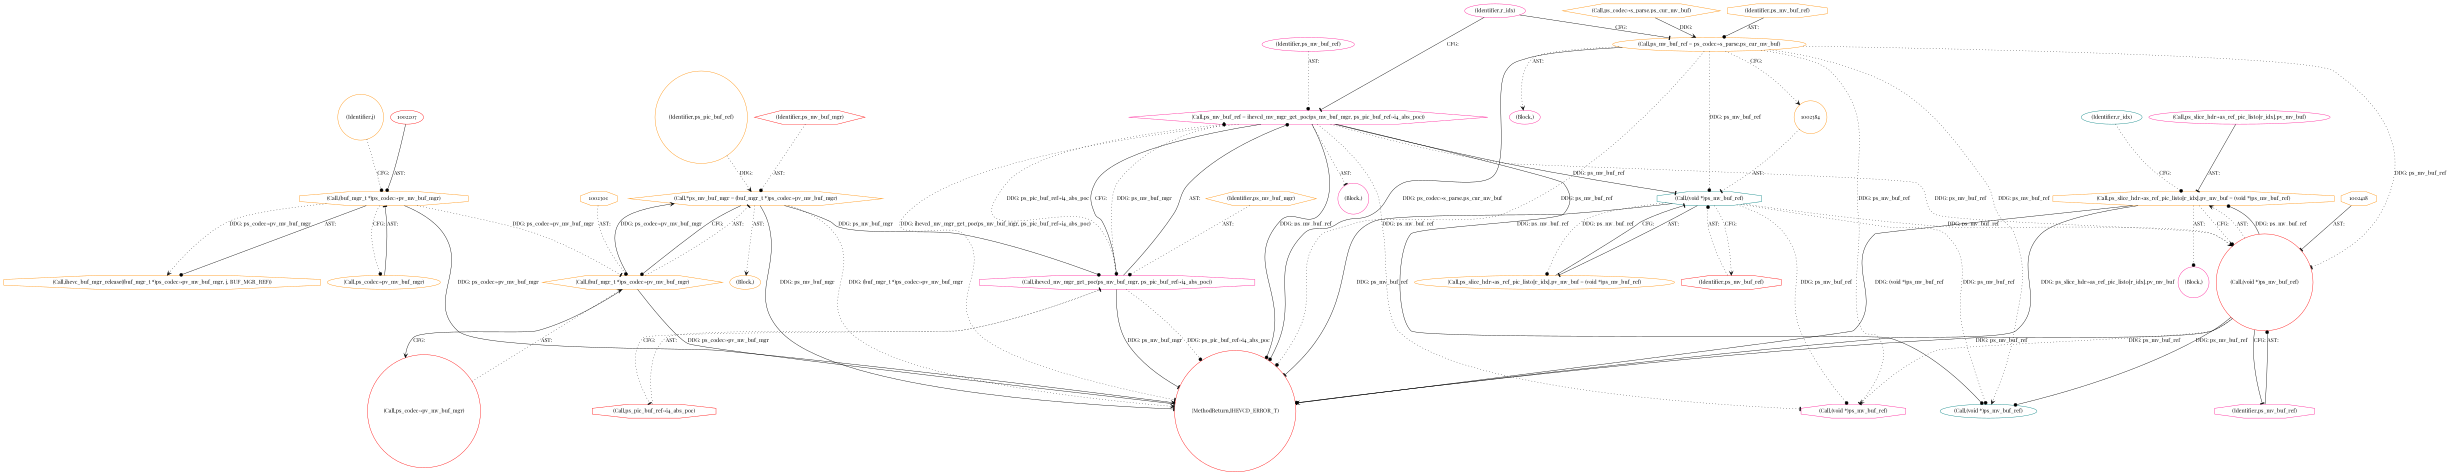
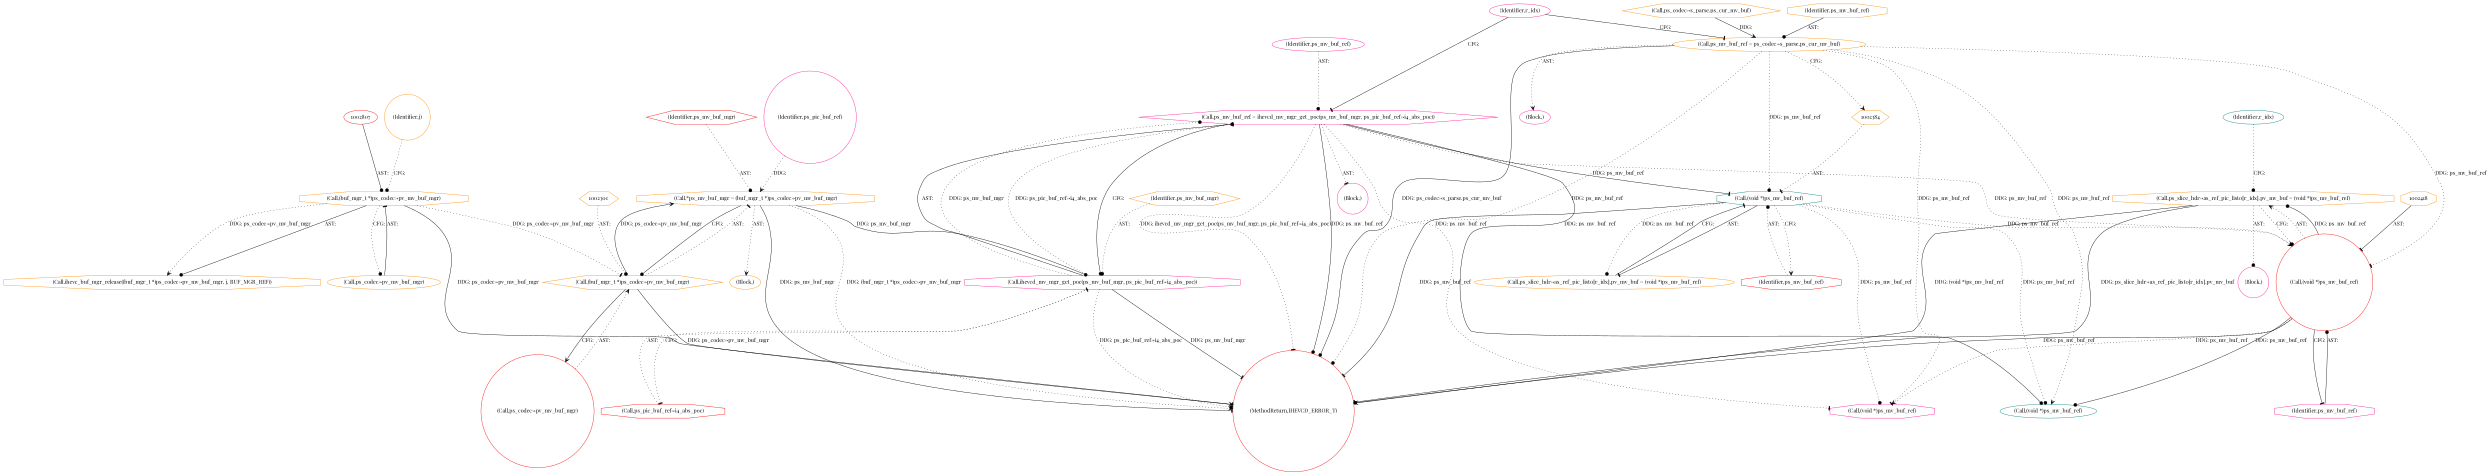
node "1002207": label "1002207" -> "1002807"
node "(Identifier,ps_pic_buf_ref)": color darkorange -> deeppink
node "1002384": shape circle -> hexagon
node "(Call,ps_slice_hdr->as_ref_pic_list0[r_idx].pv_mv_buf)": removed
node "1002300": shape octagon -> hexagon
node "(Call,*ps_mv_buf_mgr = (buf_mgr_t *)ps_codec->pv_mv_buf_mgr)": shape hexagon -> octagon
